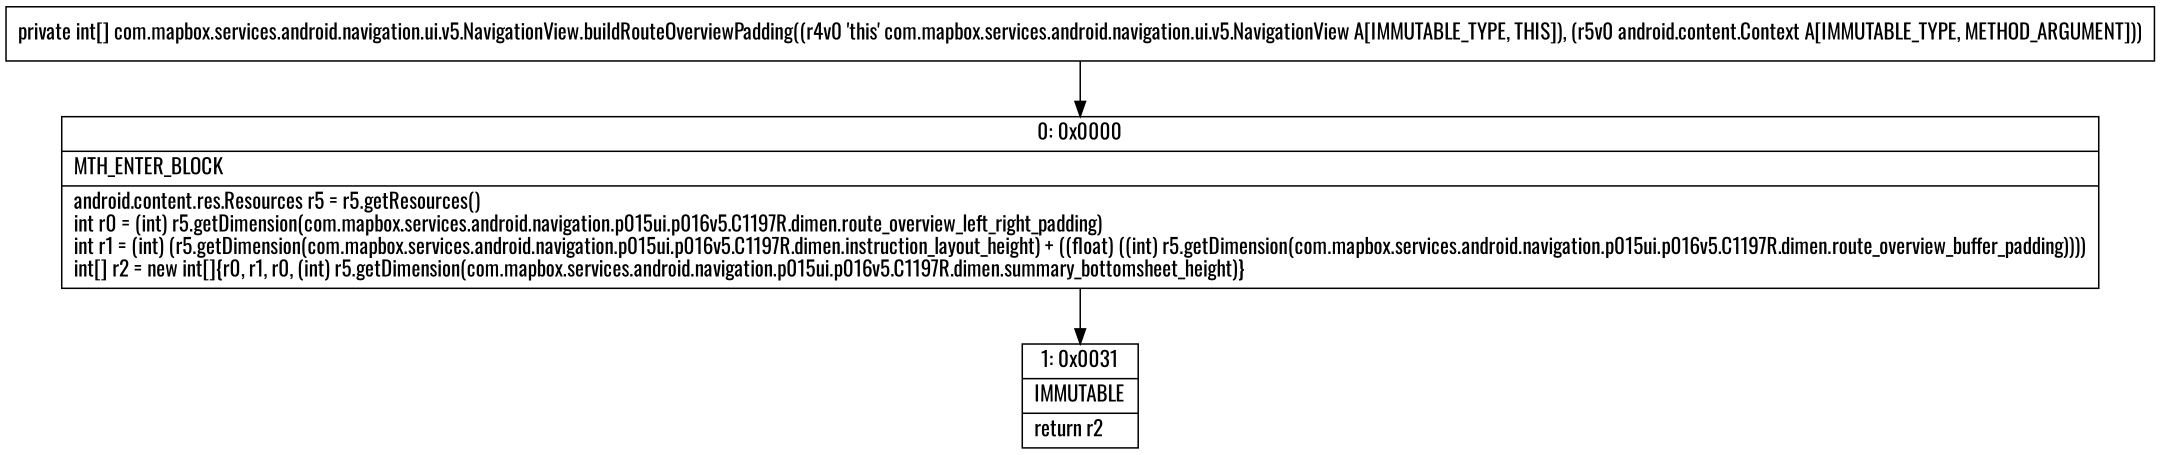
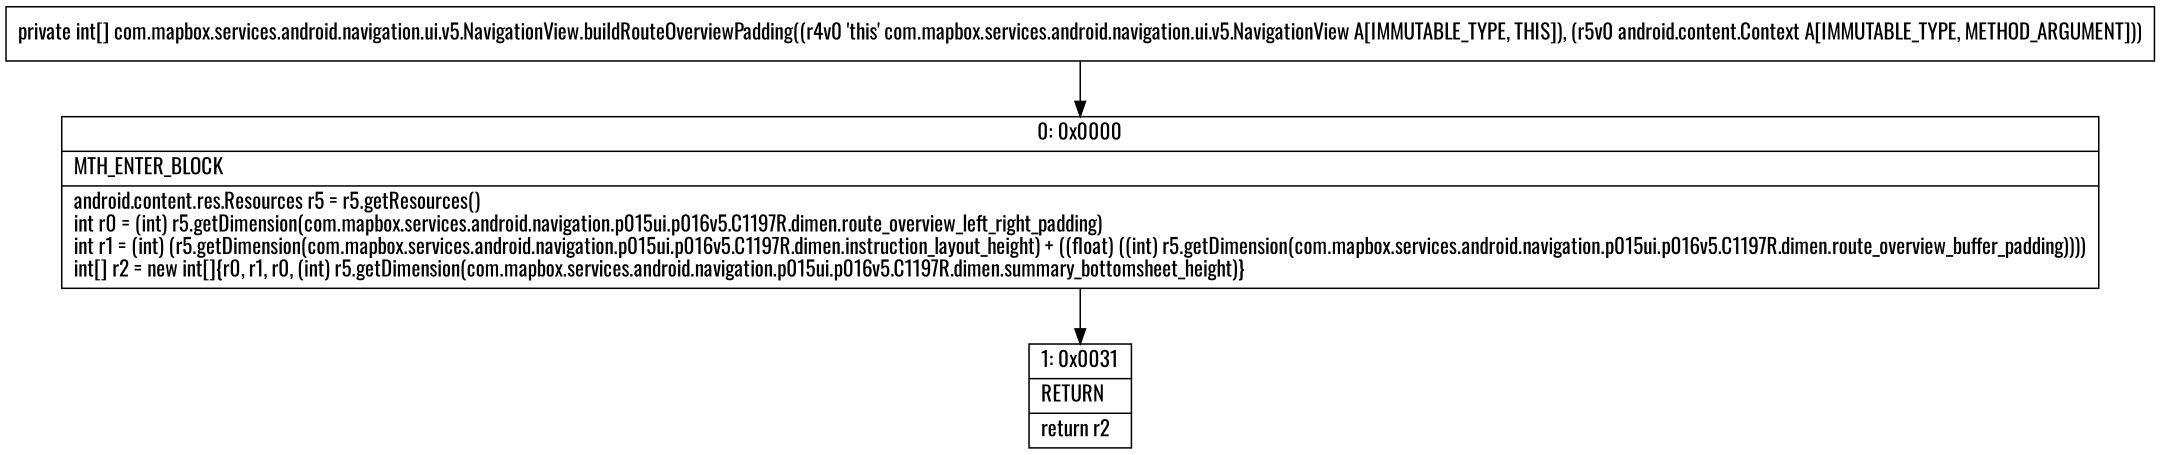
node "1: 0x0031": text "IMMUTABLE" -> "RETURN"
